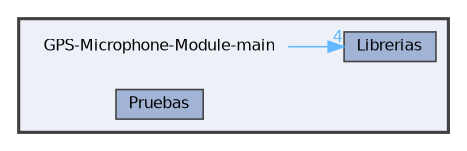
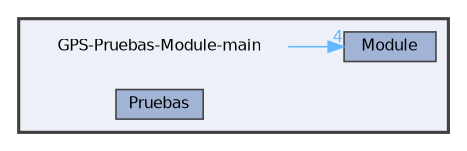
node "GPS-Microphone-Module-main": label "GPS-Microphone-Module-main" -> "GPS-Pruebas-Module-main"
node "Librerias": label "Librerias" -> "Module"
